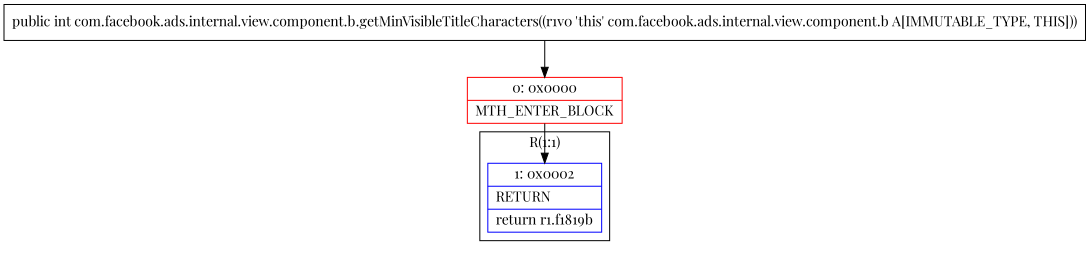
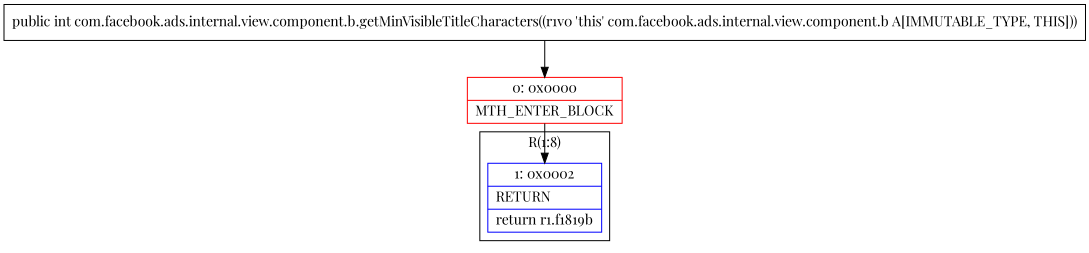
cluster "R(1:1)": label "R(1:1)" -> "R(1:8)"
